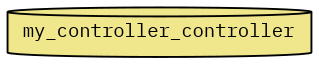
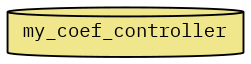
node "my_controller_controller": label "my_controller_controller" -> "my_coef_controller"
